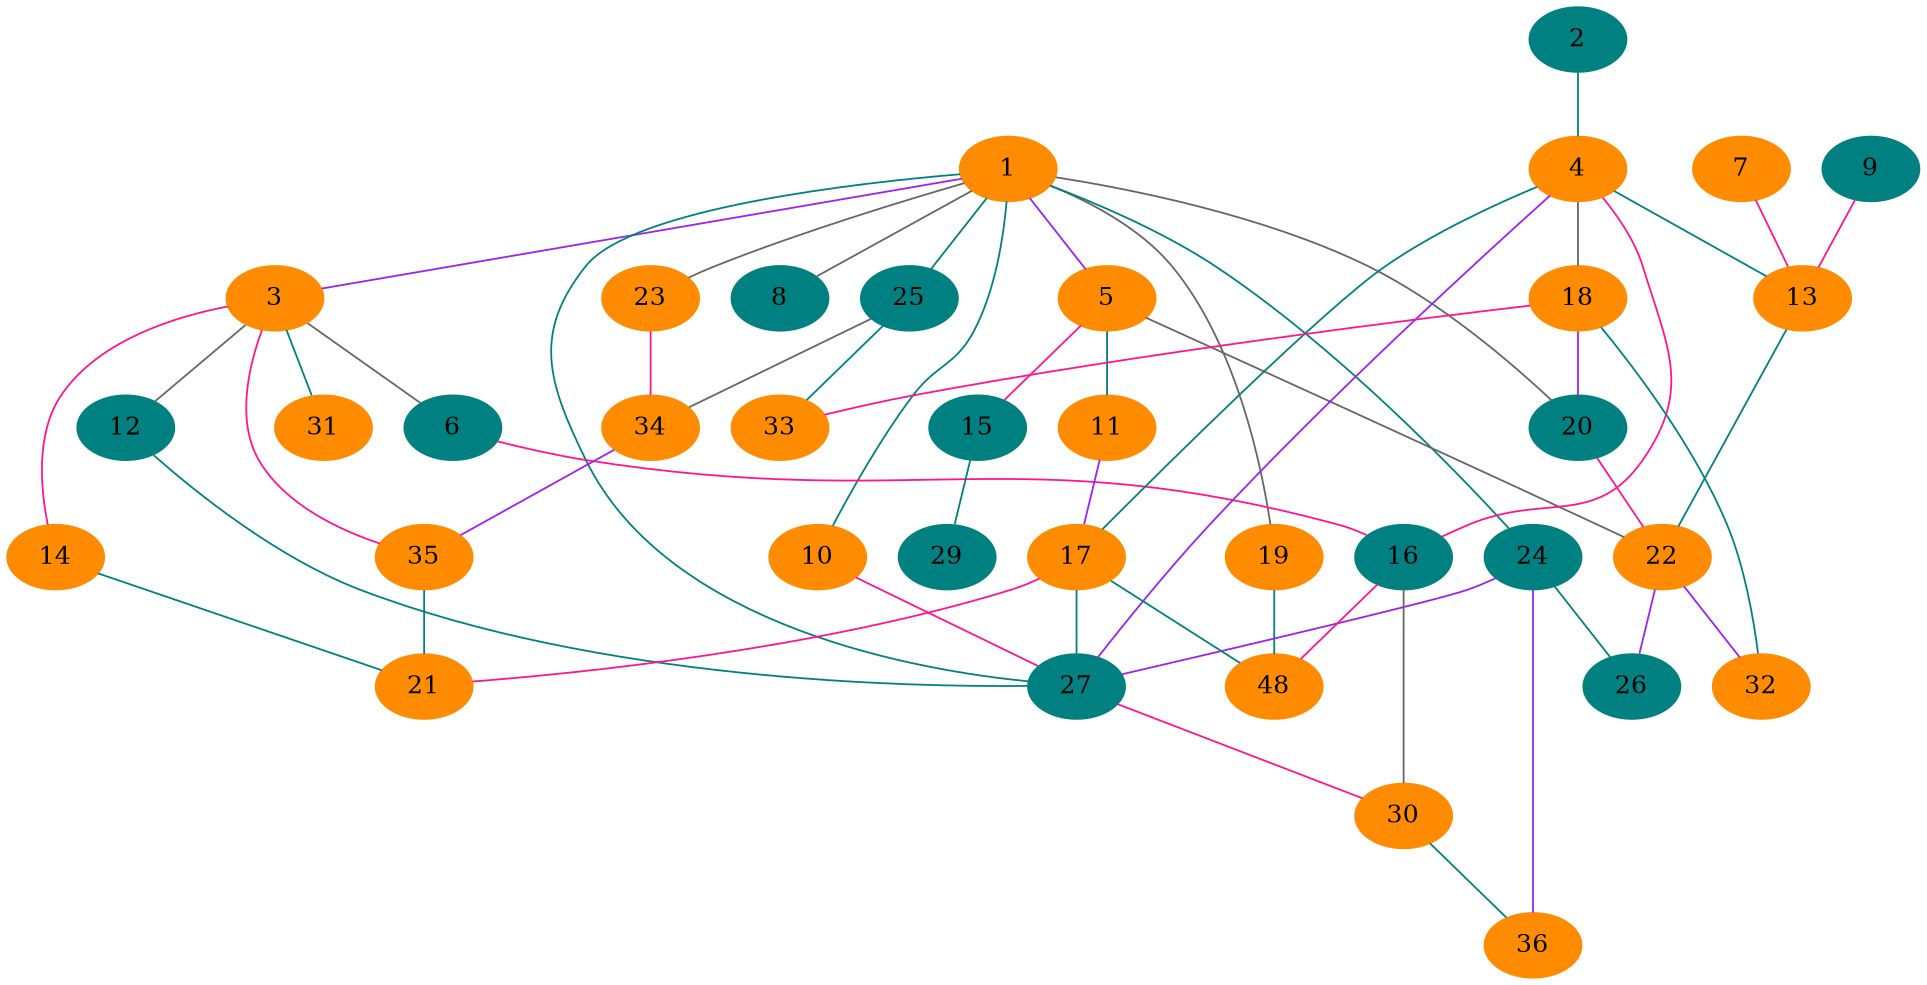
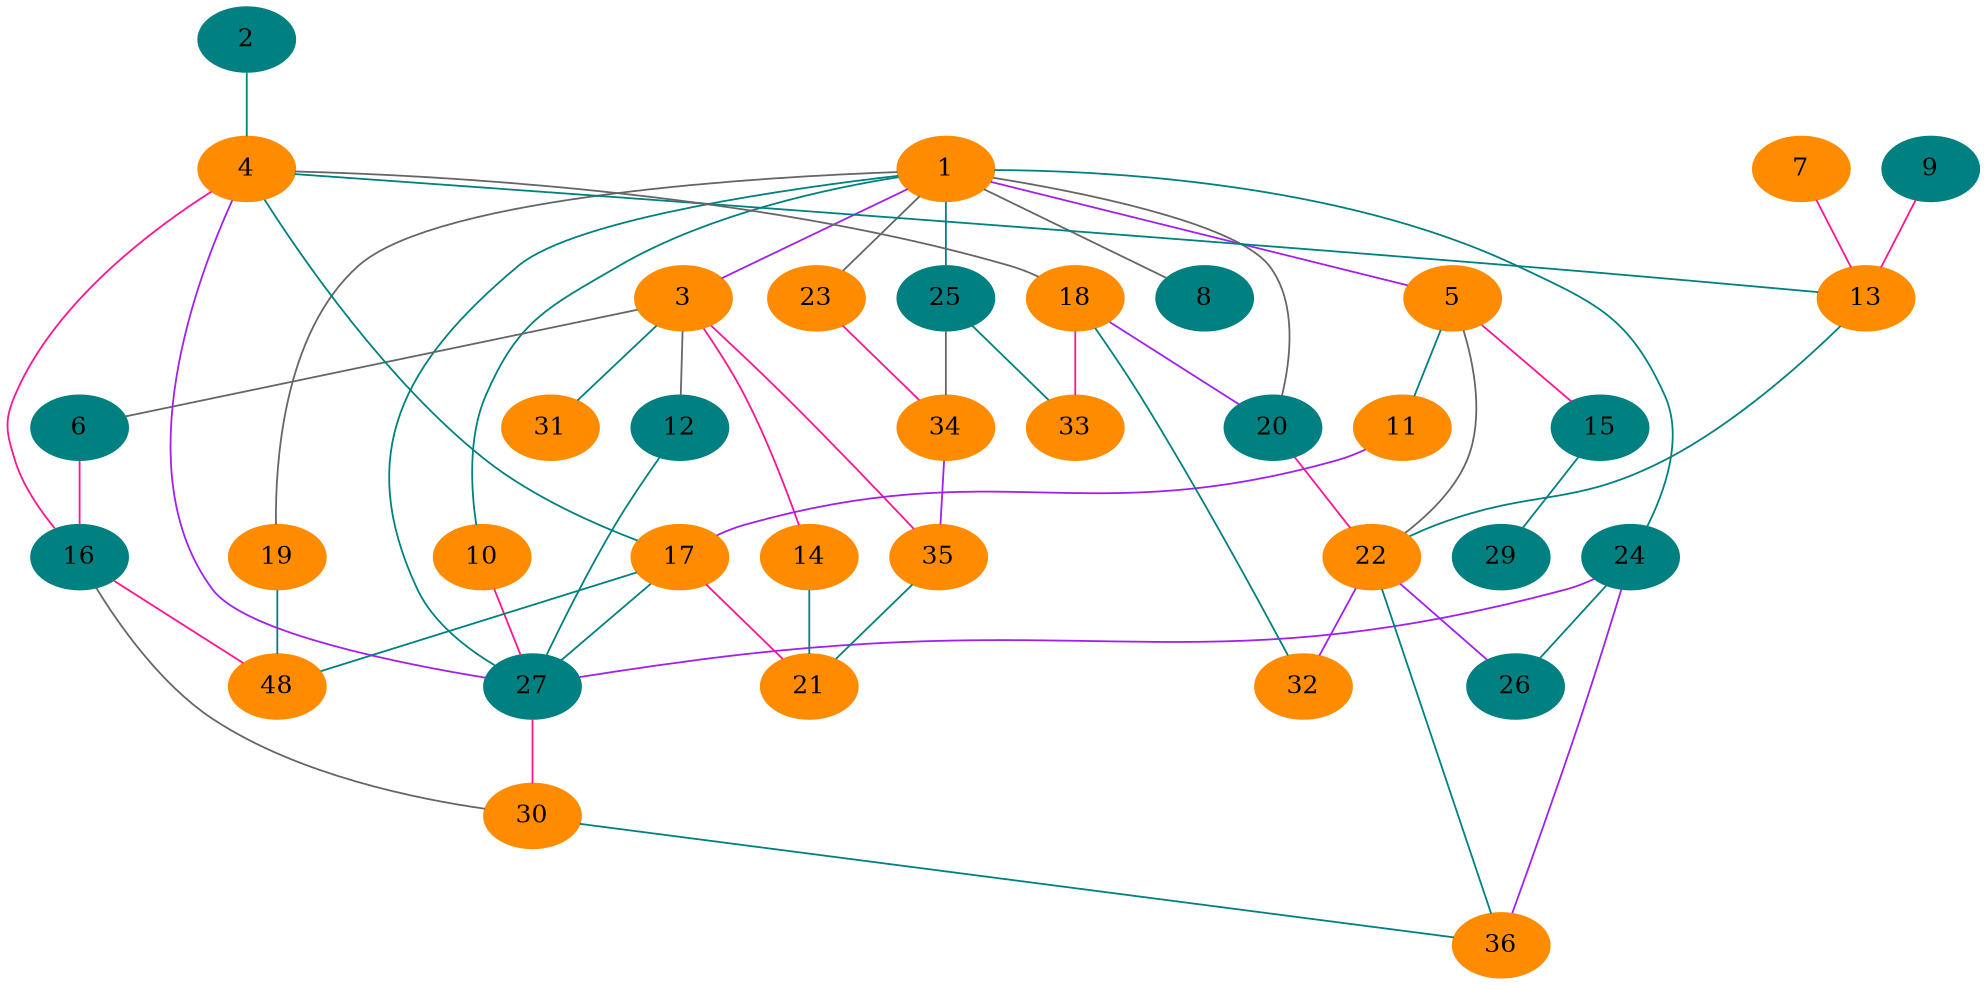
edge "22" -- "36": added
